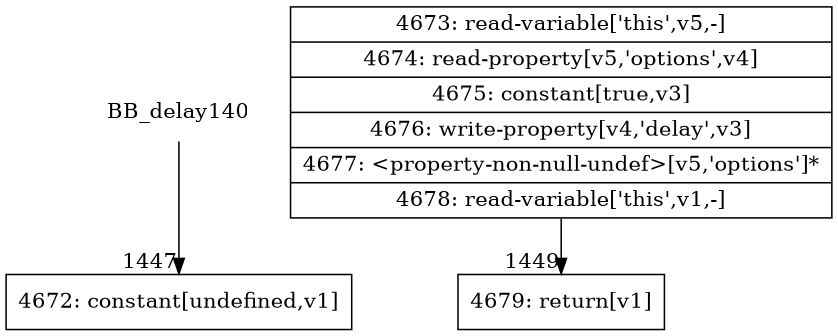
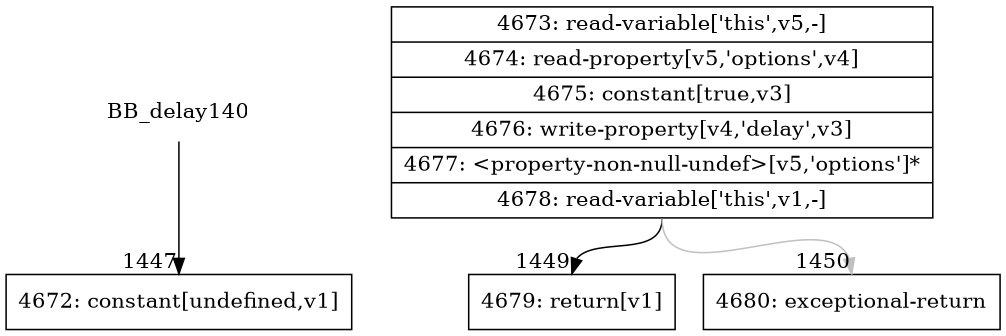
node "4680: exceptional-return": added
